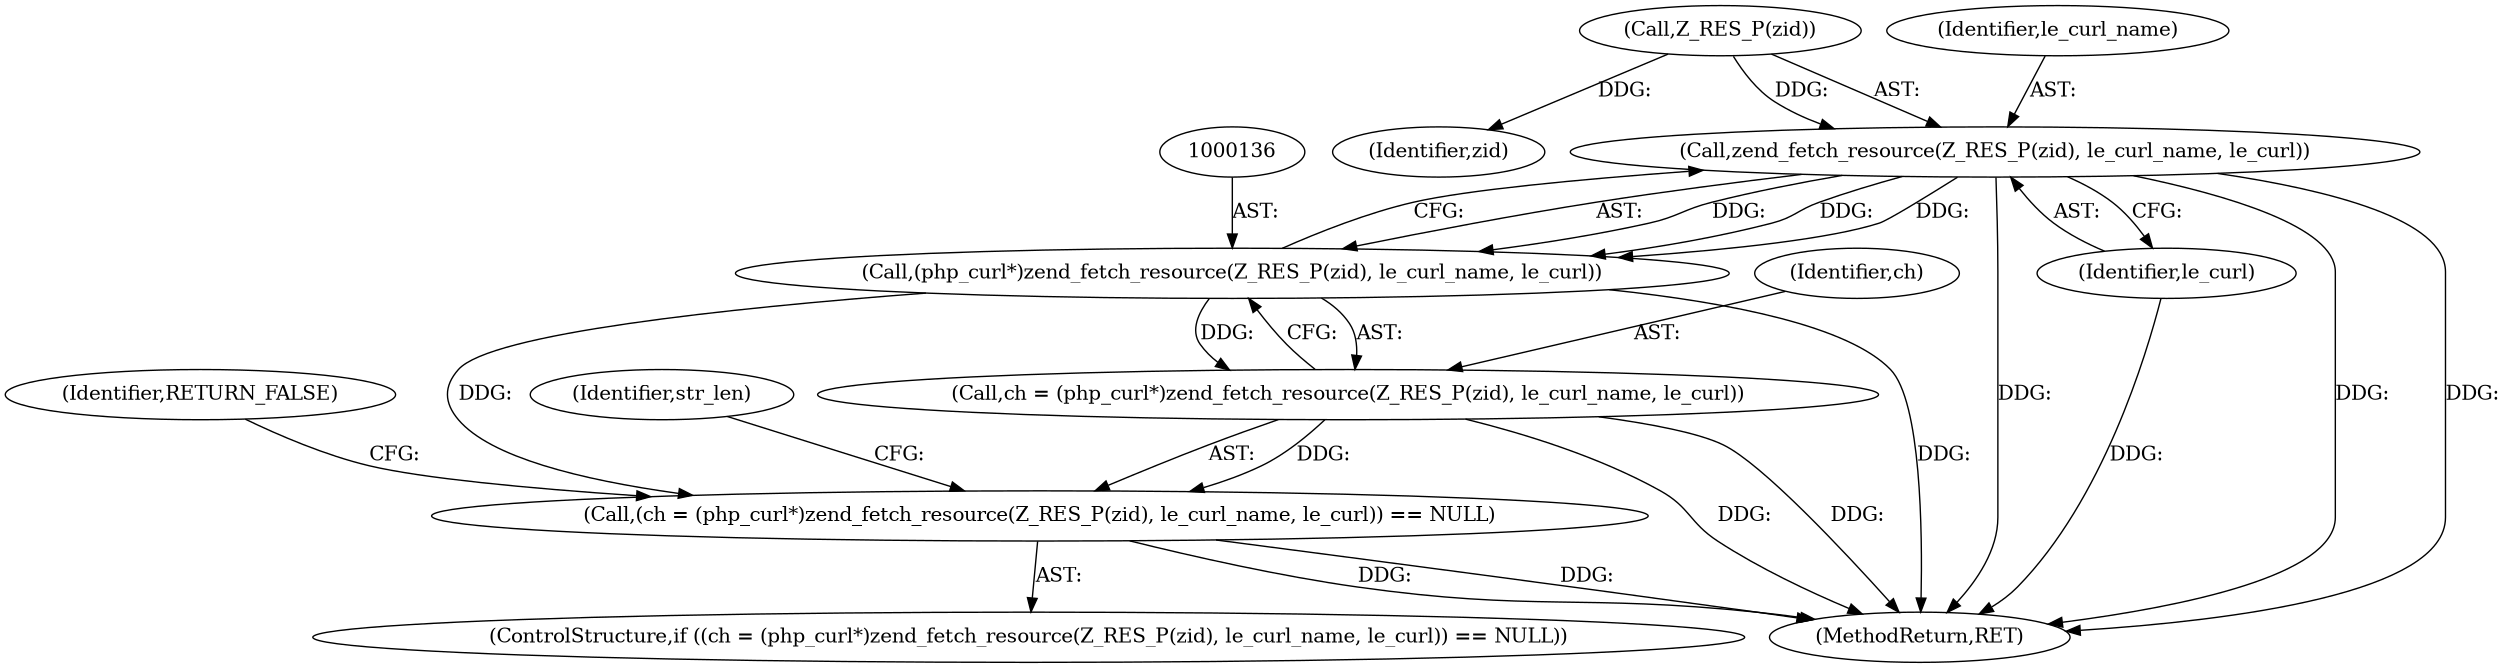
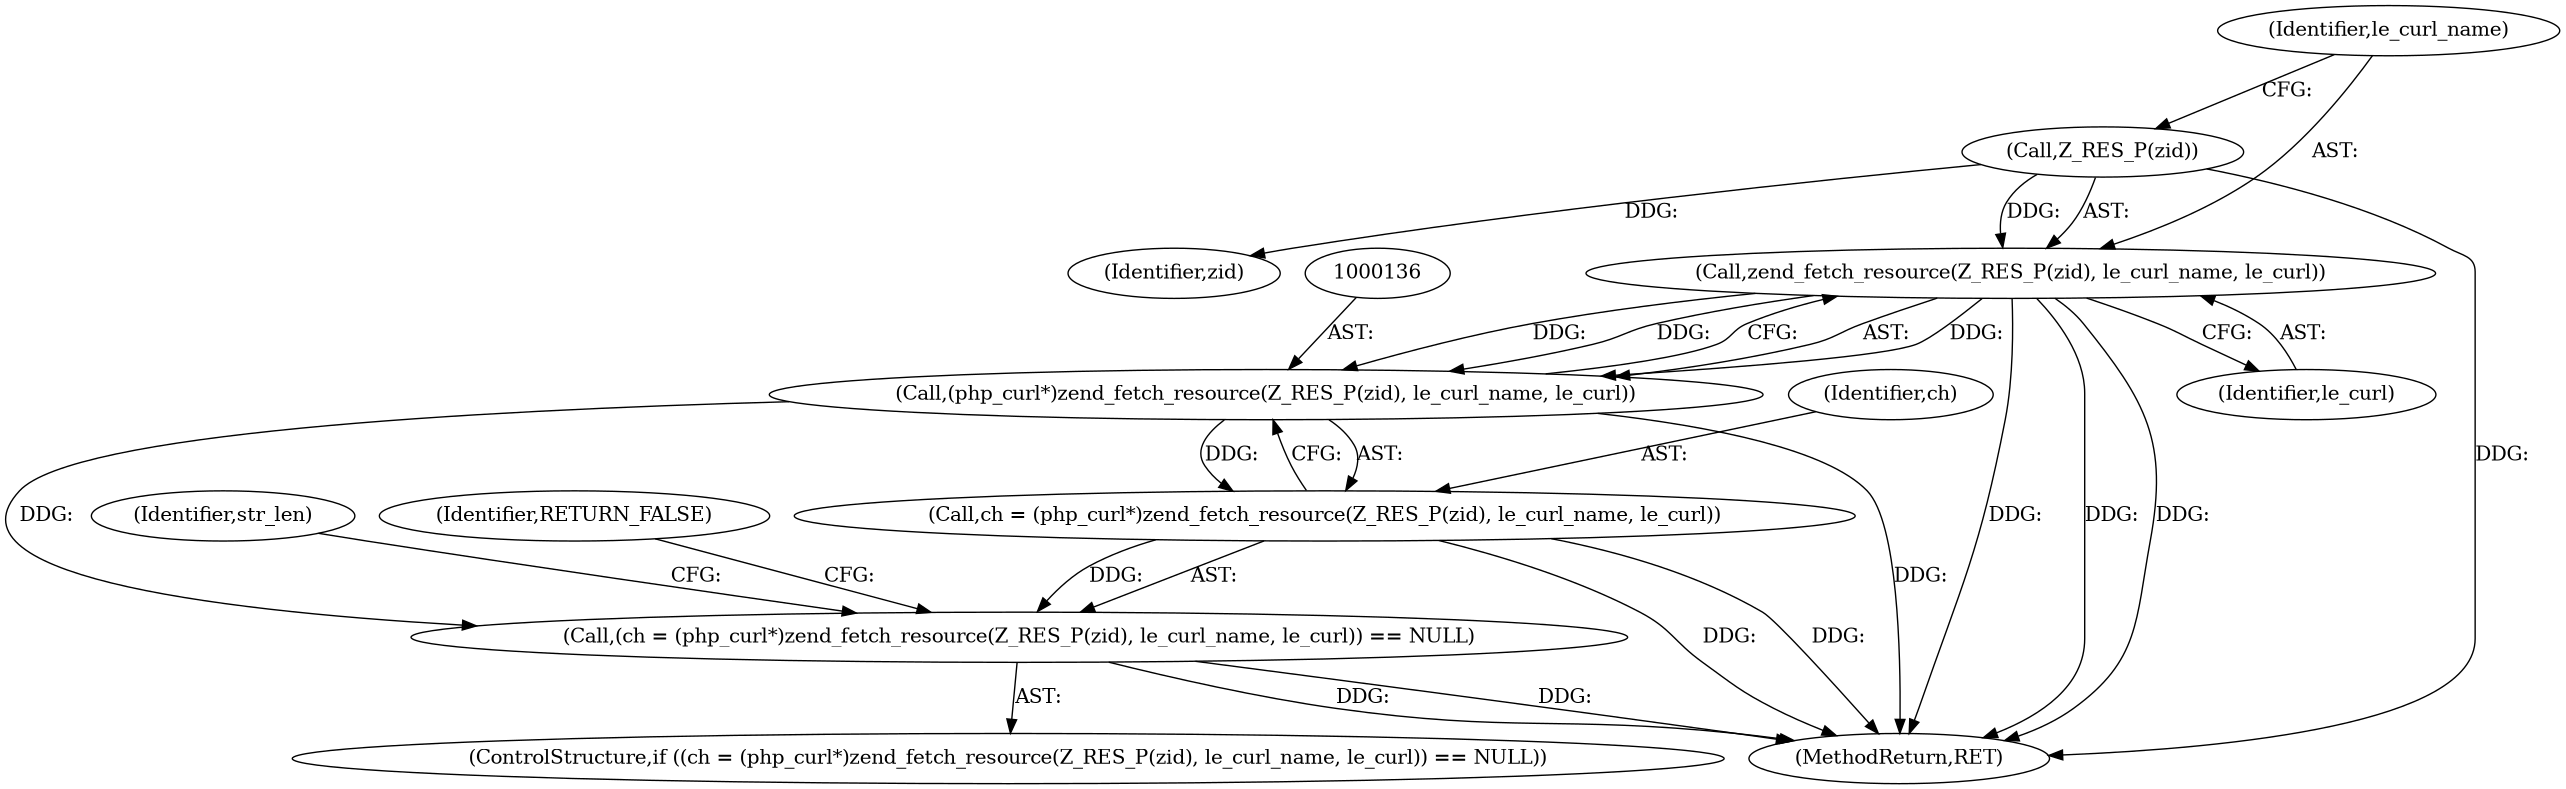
edge "(Identifier,le_curl_name)" -> "(Call,Z_RES_P(zid))": added, label "CFG:"
edge "(Identifier,le_curl)" -> "(MethodReturn,RET)": now "(Call,Z_RES_P(zid))" -> "(MethodReturn,RET)"
